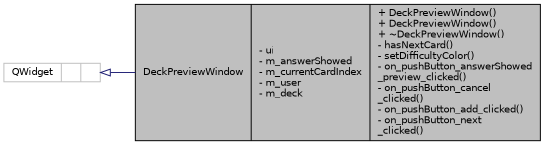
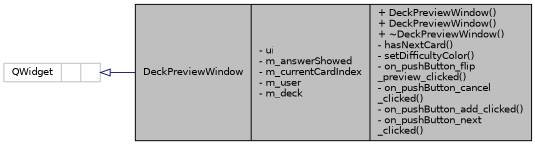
node "DeckPreviewWindow": text "- on_pushButton_answerShowed" -> "- on_pushButton_flip"
